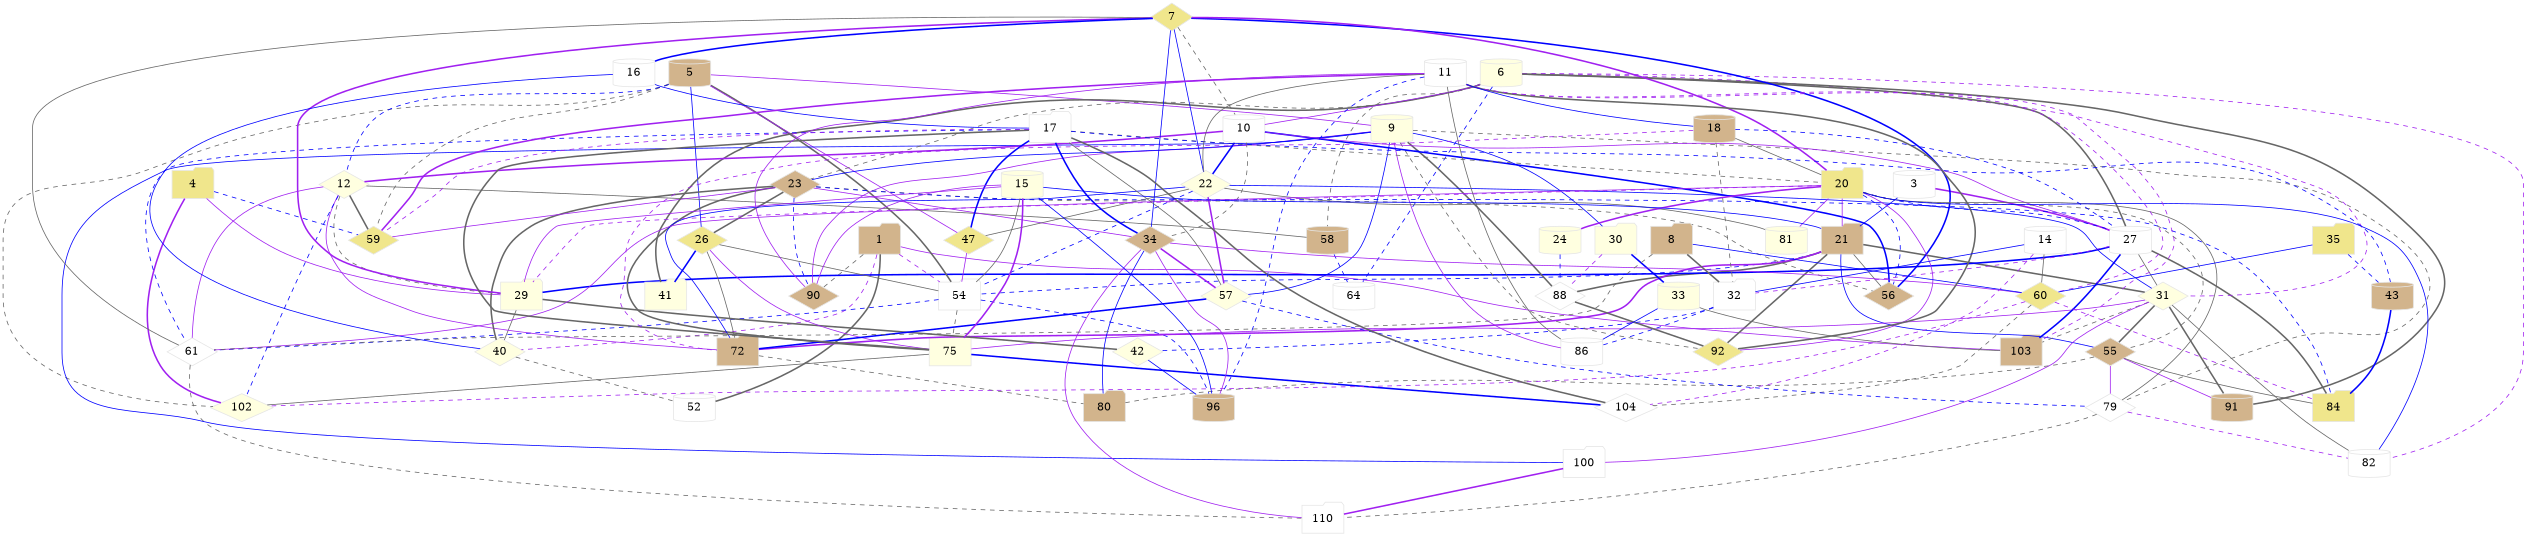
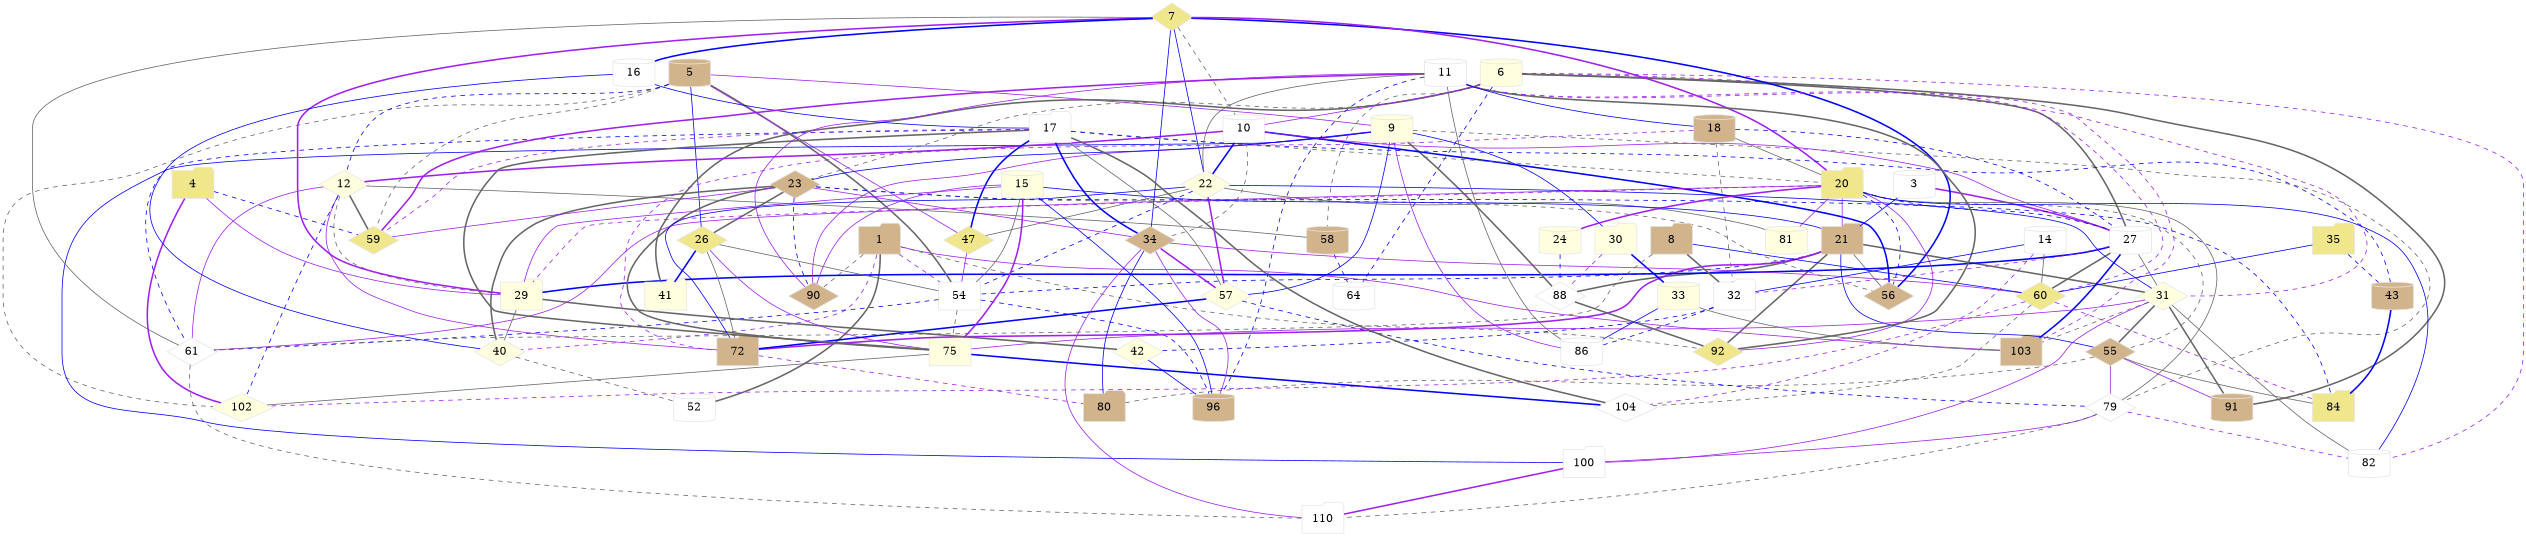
edge "9" -- "92": now "1" -- "92"
edge "27" -- "84": now "27" -- "60"
edge "72" -- "80": color gray40 -> purple
edge "79" -- "100": added
